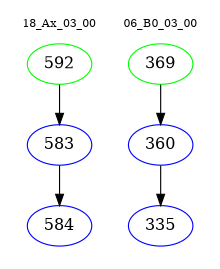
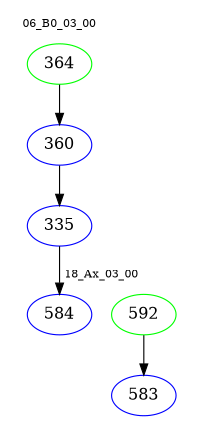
node "369": label "369" -> "364"
edge "583" -> "584": now "335" -> "584"
